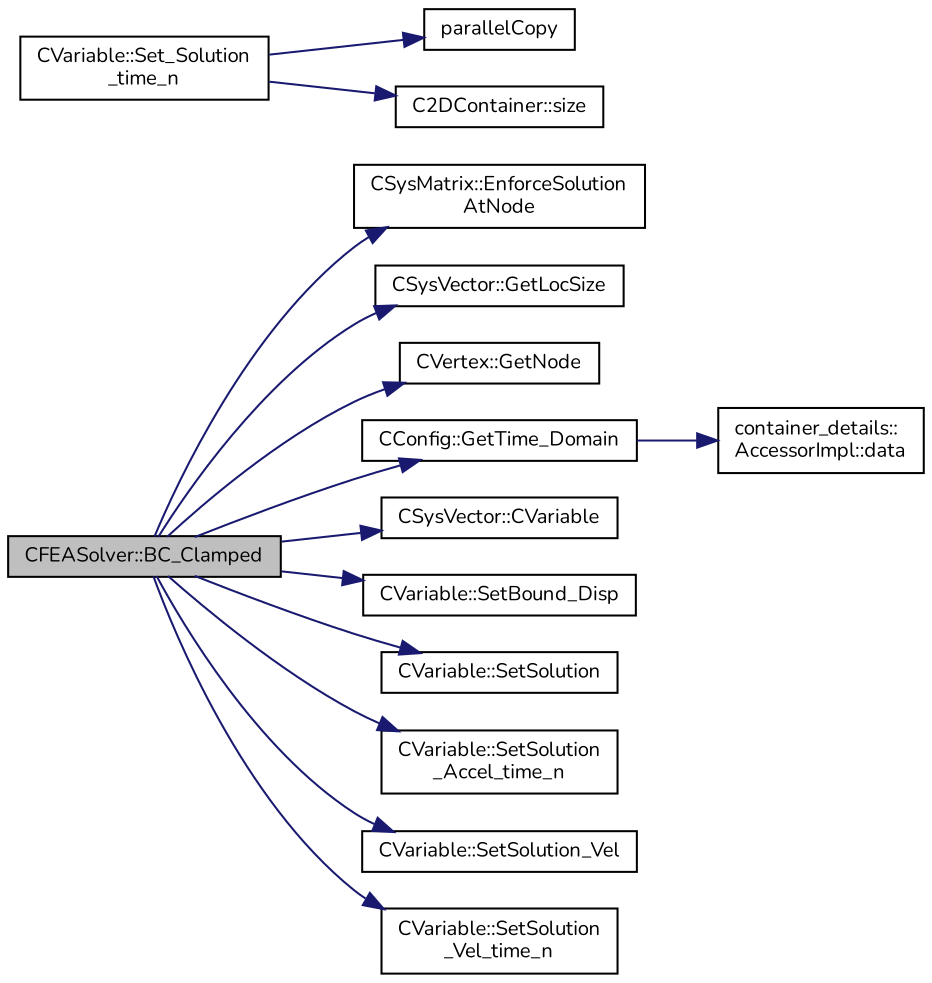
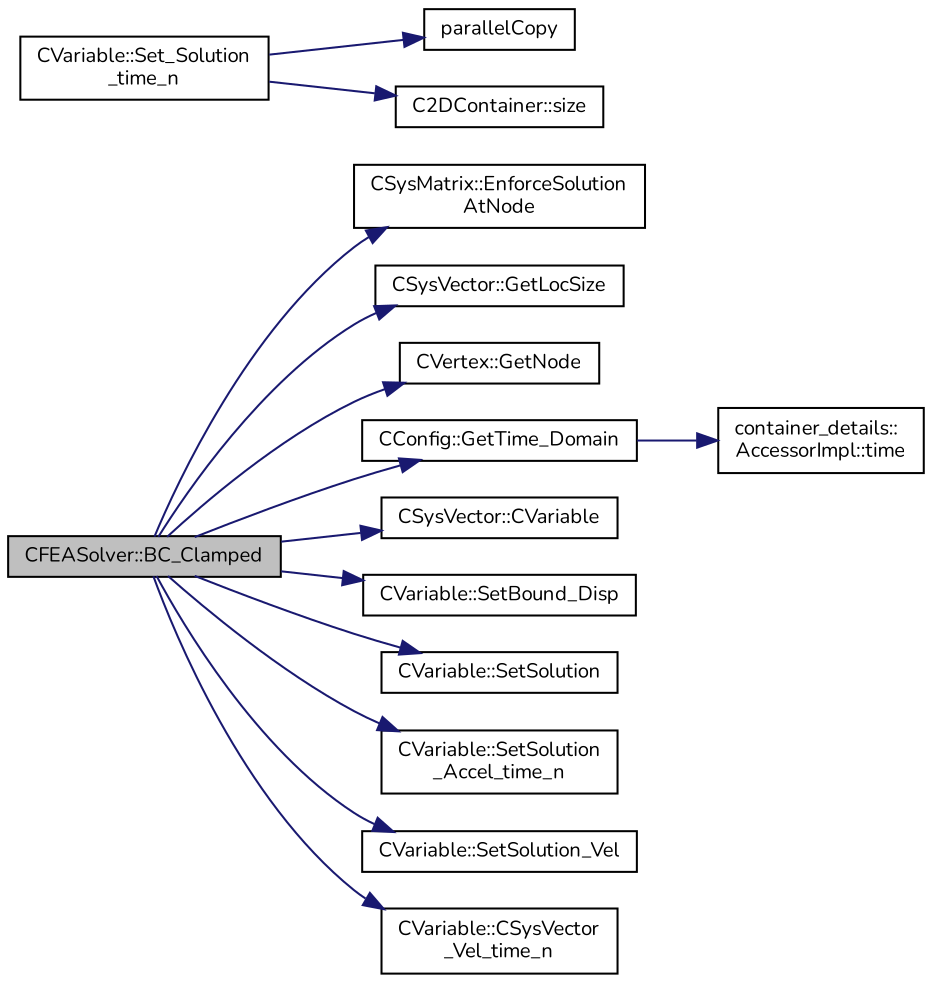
node "container_details:: AccessorImpl::data": label "container_details:: AccessorImpl::data" -> "container_details:: AccessorImpl::time"
node "CVariable::SetSolution _Vel_time_n": label "CVariable::SetSolution _Vel_time_n" -> "CVariable::CSysVector _Vel_time_n"
